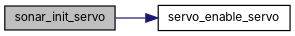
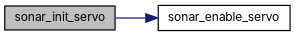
node "servo_enable_servo": label "servo_enable_servo" -> "sonar_enable_servo"
